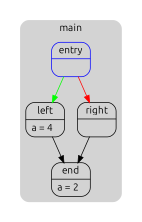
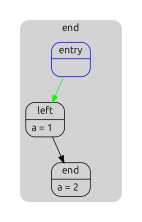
cluster "main": label "main" -> "end"
node "right": removed
node "left": text "a = 4" -> "a = 1"
